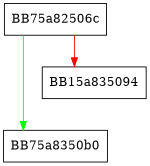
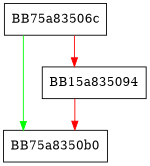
node "BB75a82506c": label "BB75a82506c" -> "BB75a83506c"
edge "BB15a835094" -> "BB75a8350b0": added
